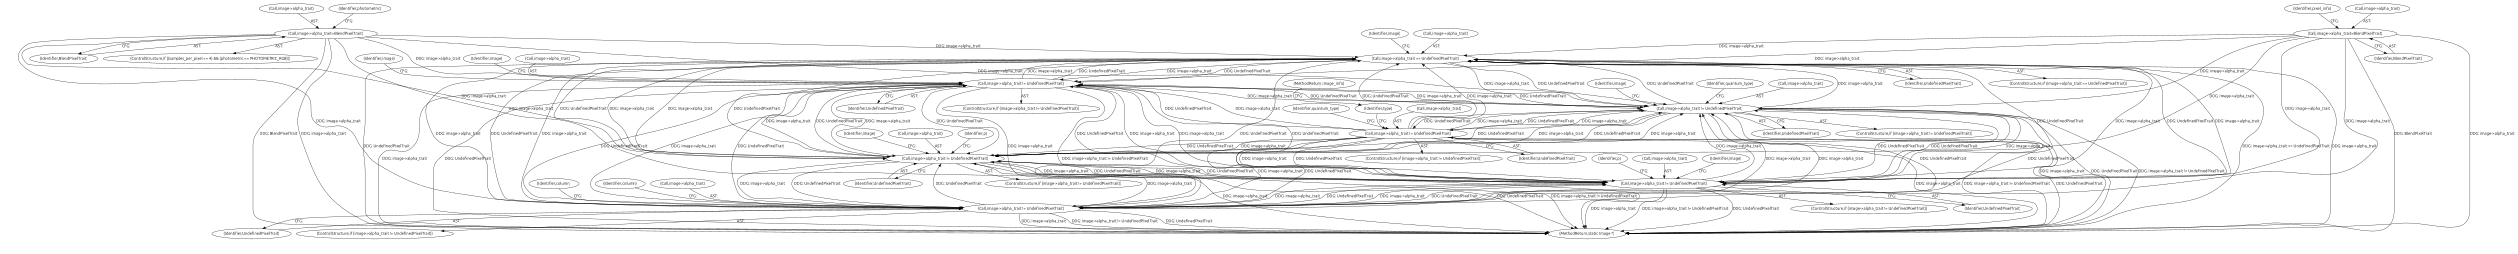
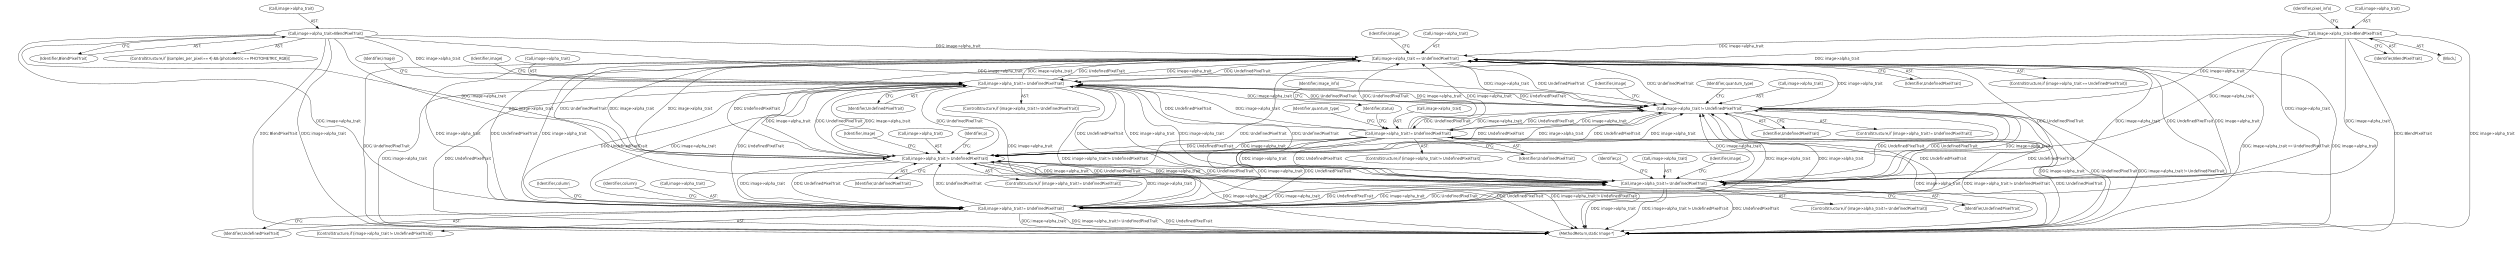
node "(Identifier,photometric)": removed
node "(Block,)": added
node "(MethodReturn,image_info)": label "(MethodReturn,image_info)" -> "(Identifier,image_info)"
node "(Identifier,type)": label "(Identifier,type)" -> "(Identifier,status)"
